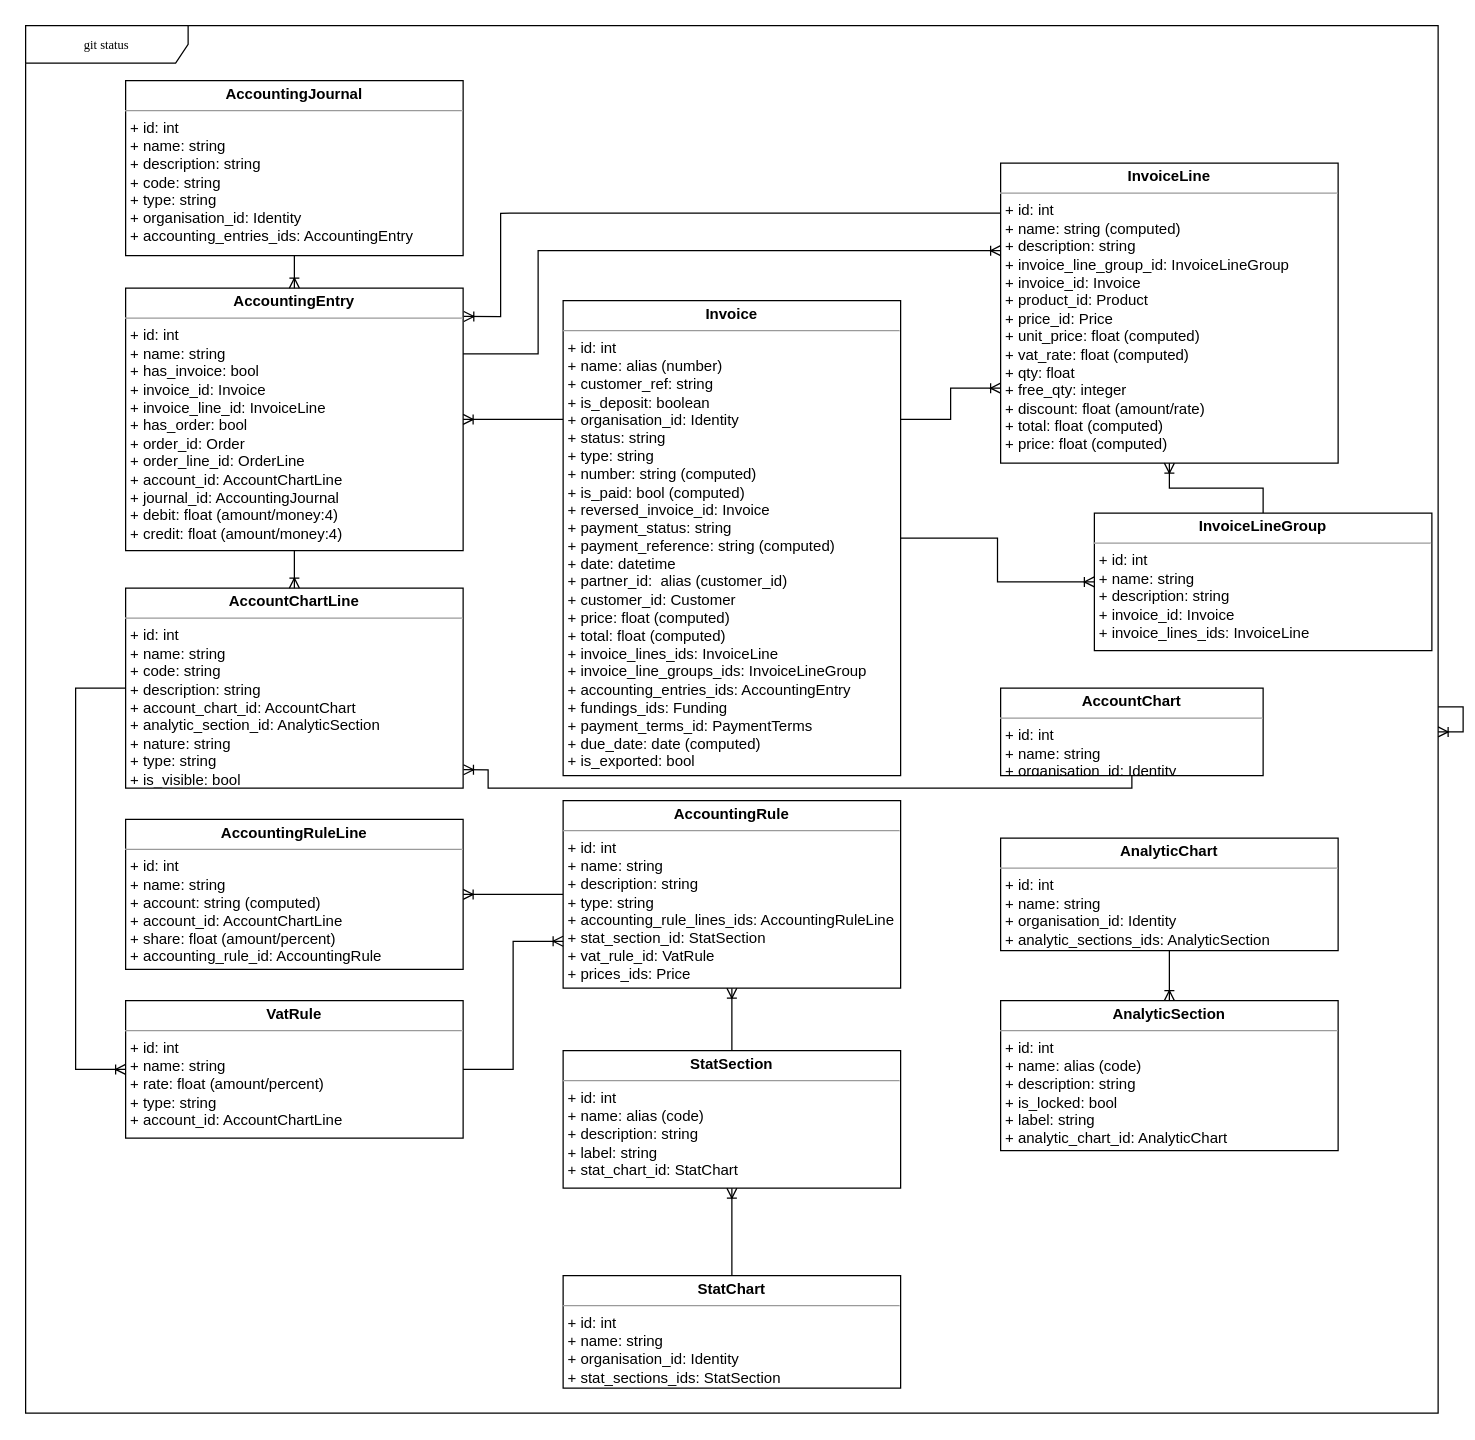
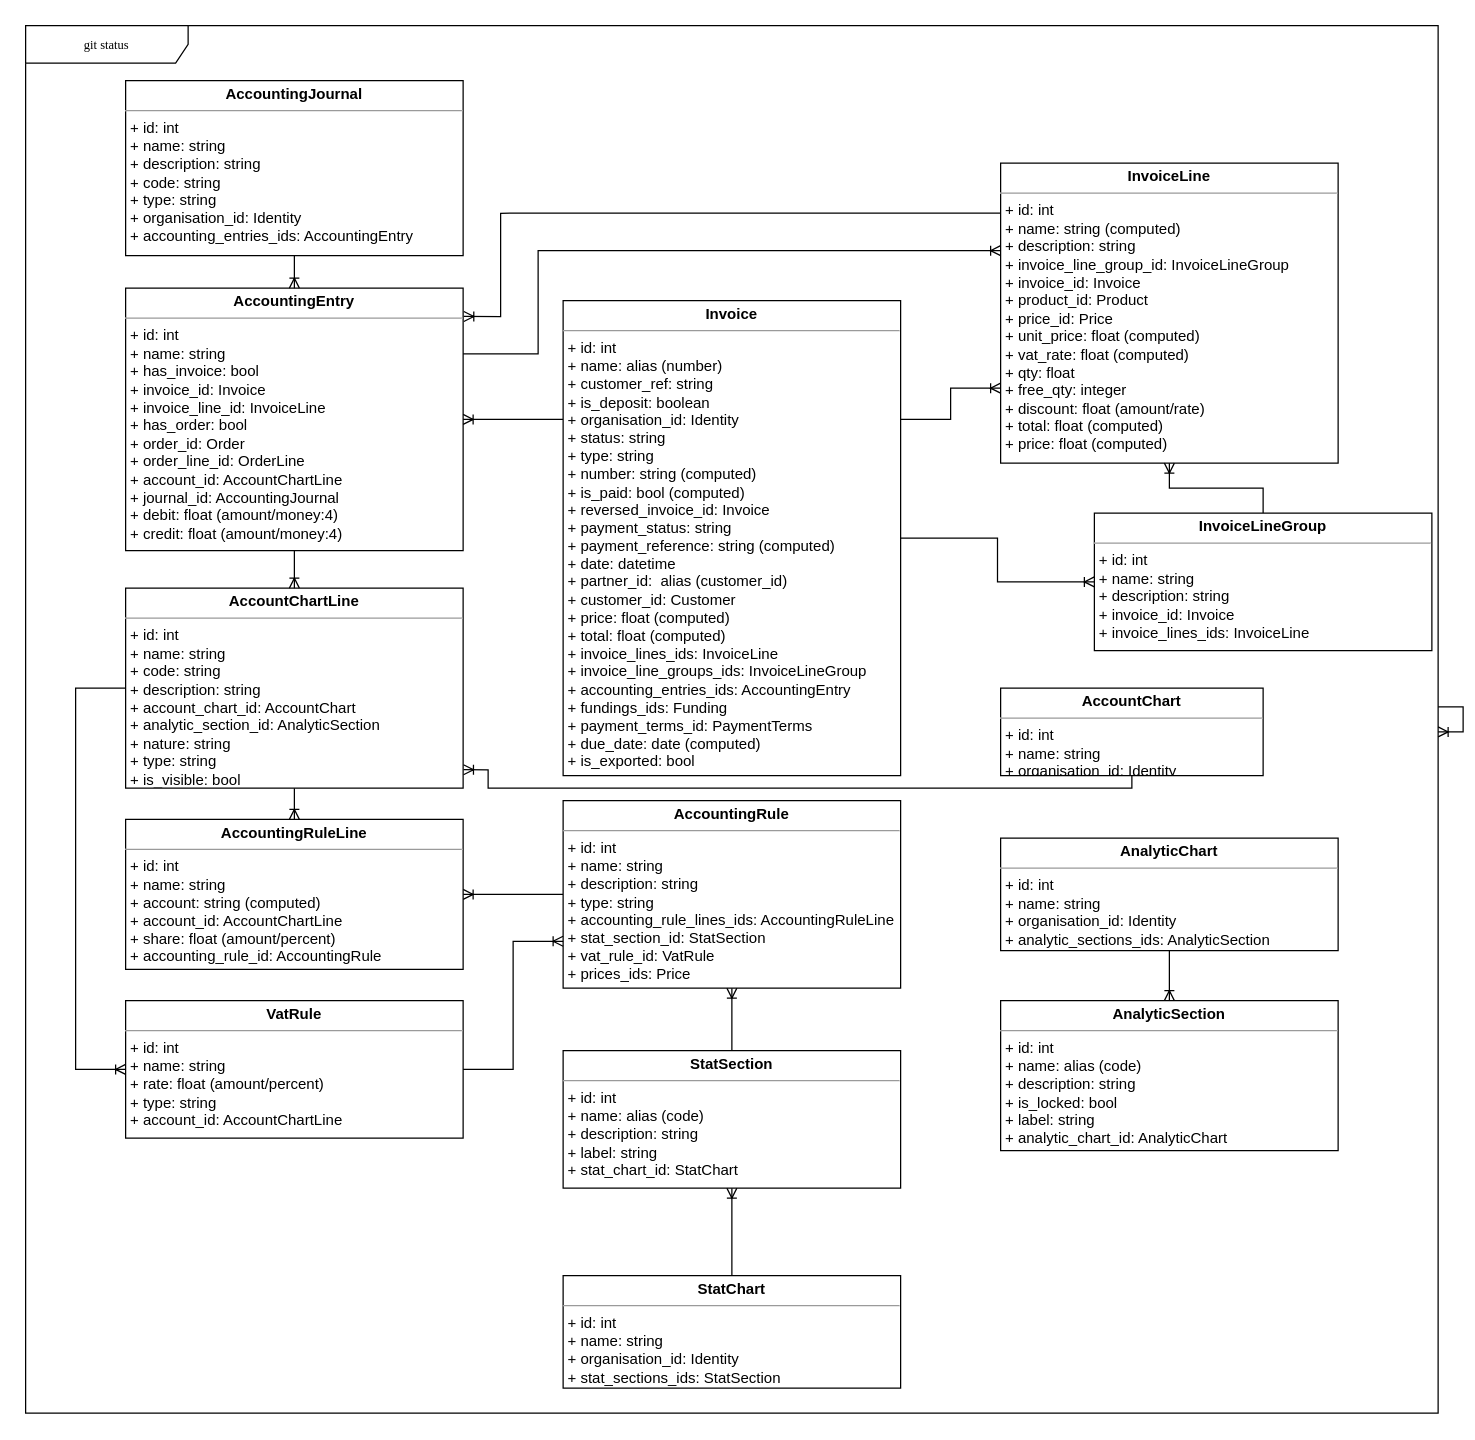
edge "AccountChartLine + id: int + name: string + code: string + description: string + account_chart_id: AccountChart + analytic_section_id: AnalyticSection + nature: string + type: string + is_visible: bool" -> "AccountingRuleLine + id: int + name: string + account: string (computed) + account_id: AccountChartLine + share: float (amount/percent) + accounting_rule_id: AccountingRule": added
